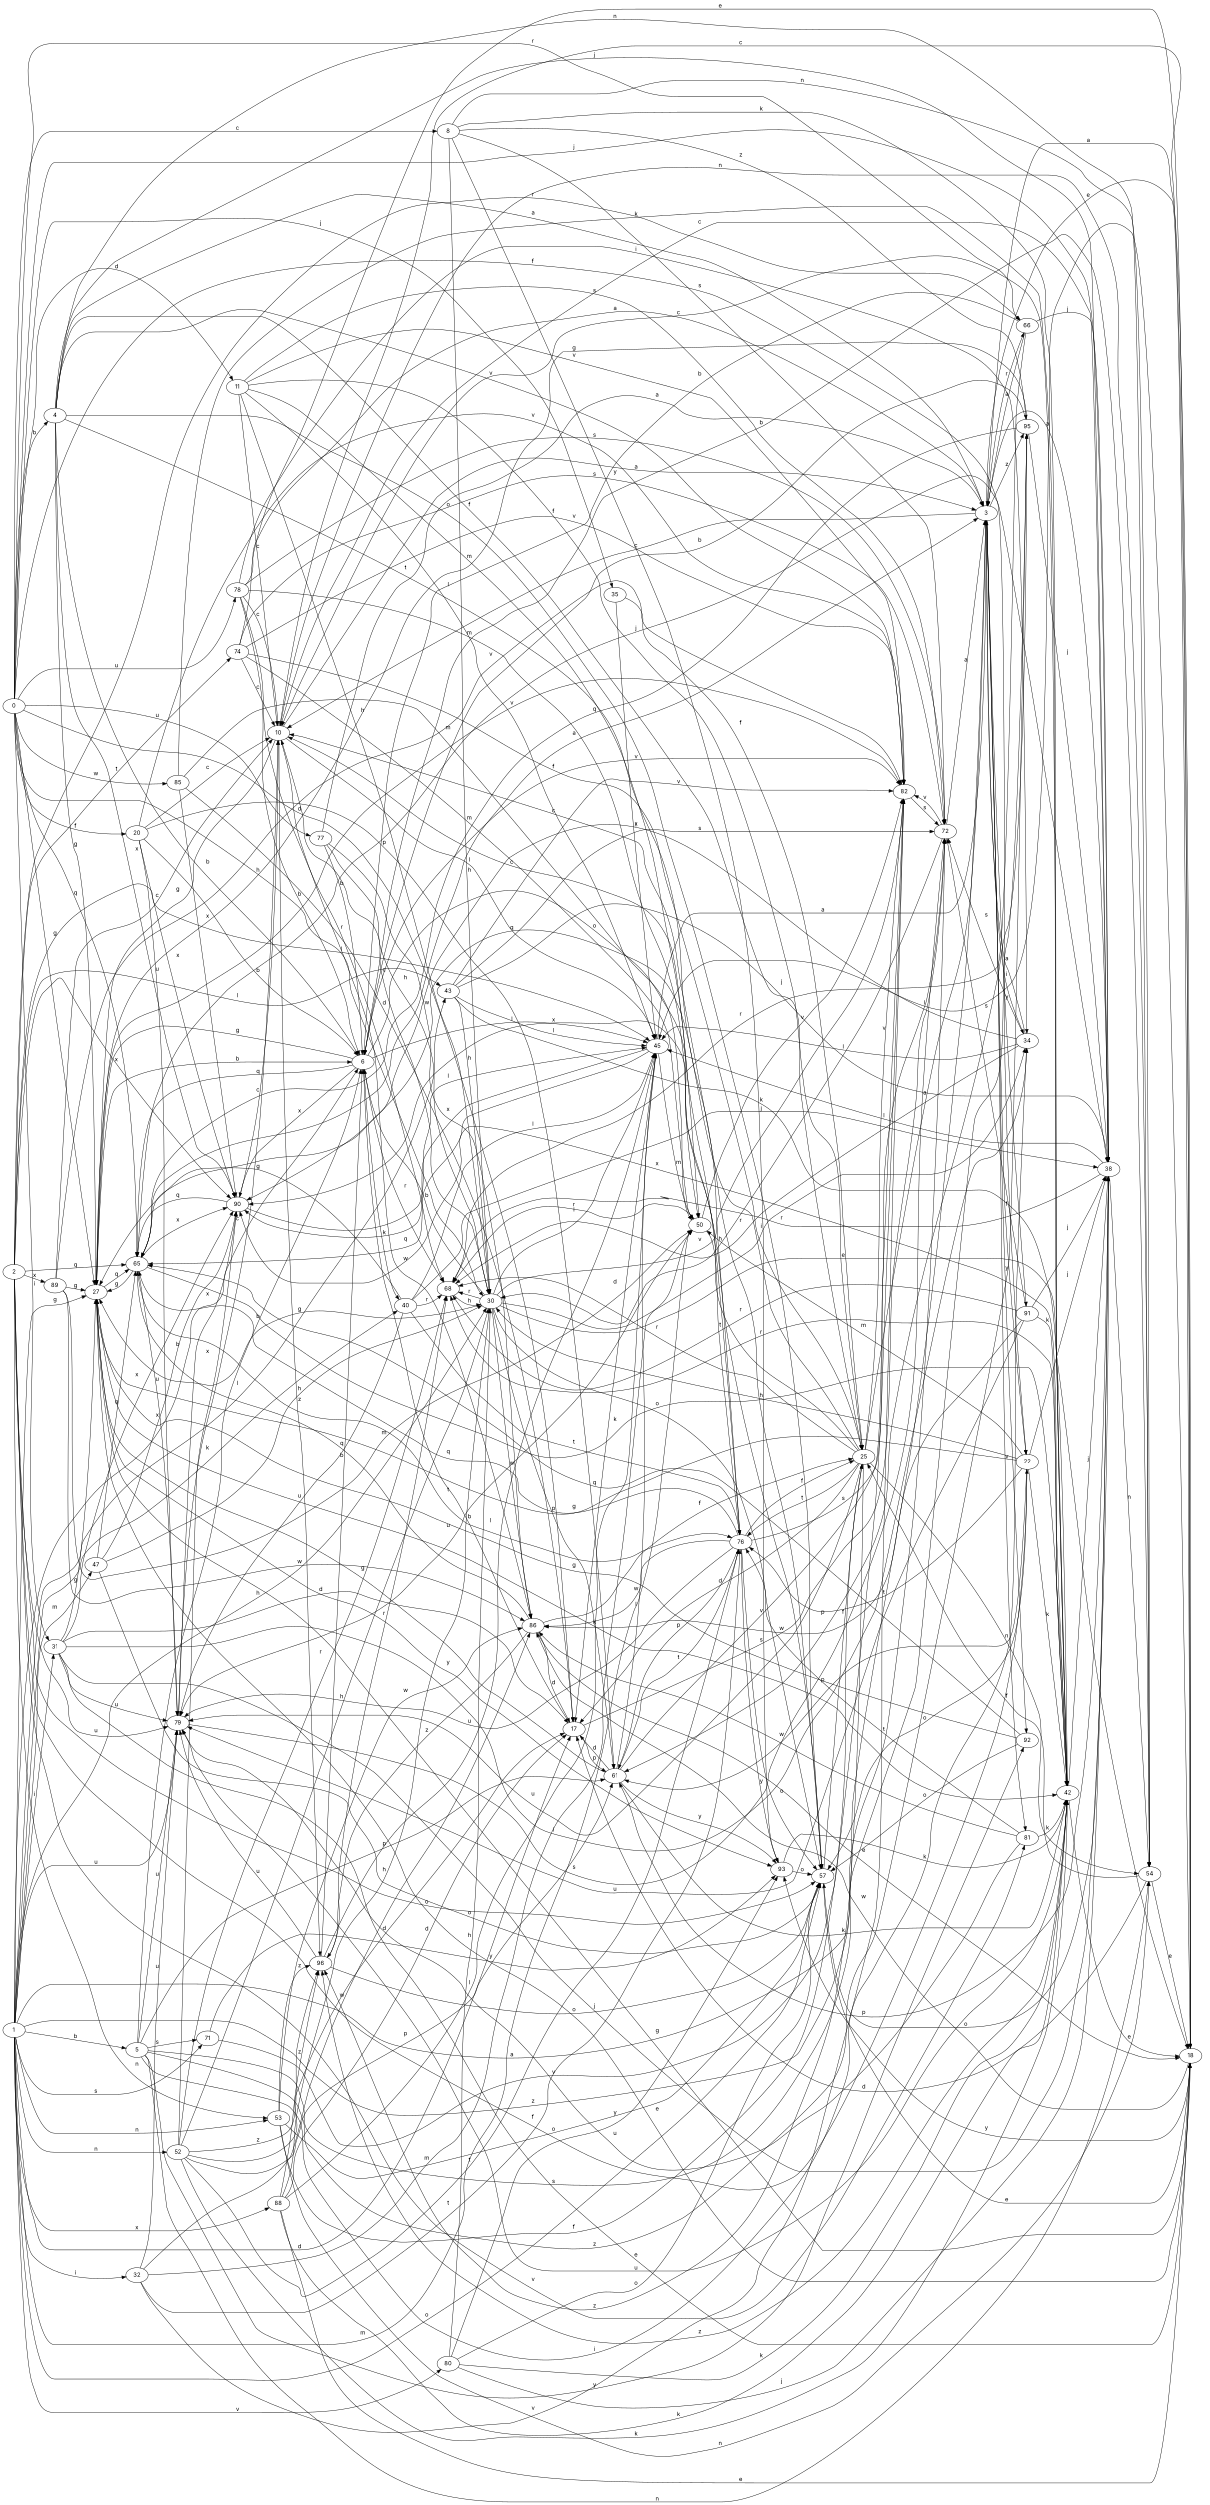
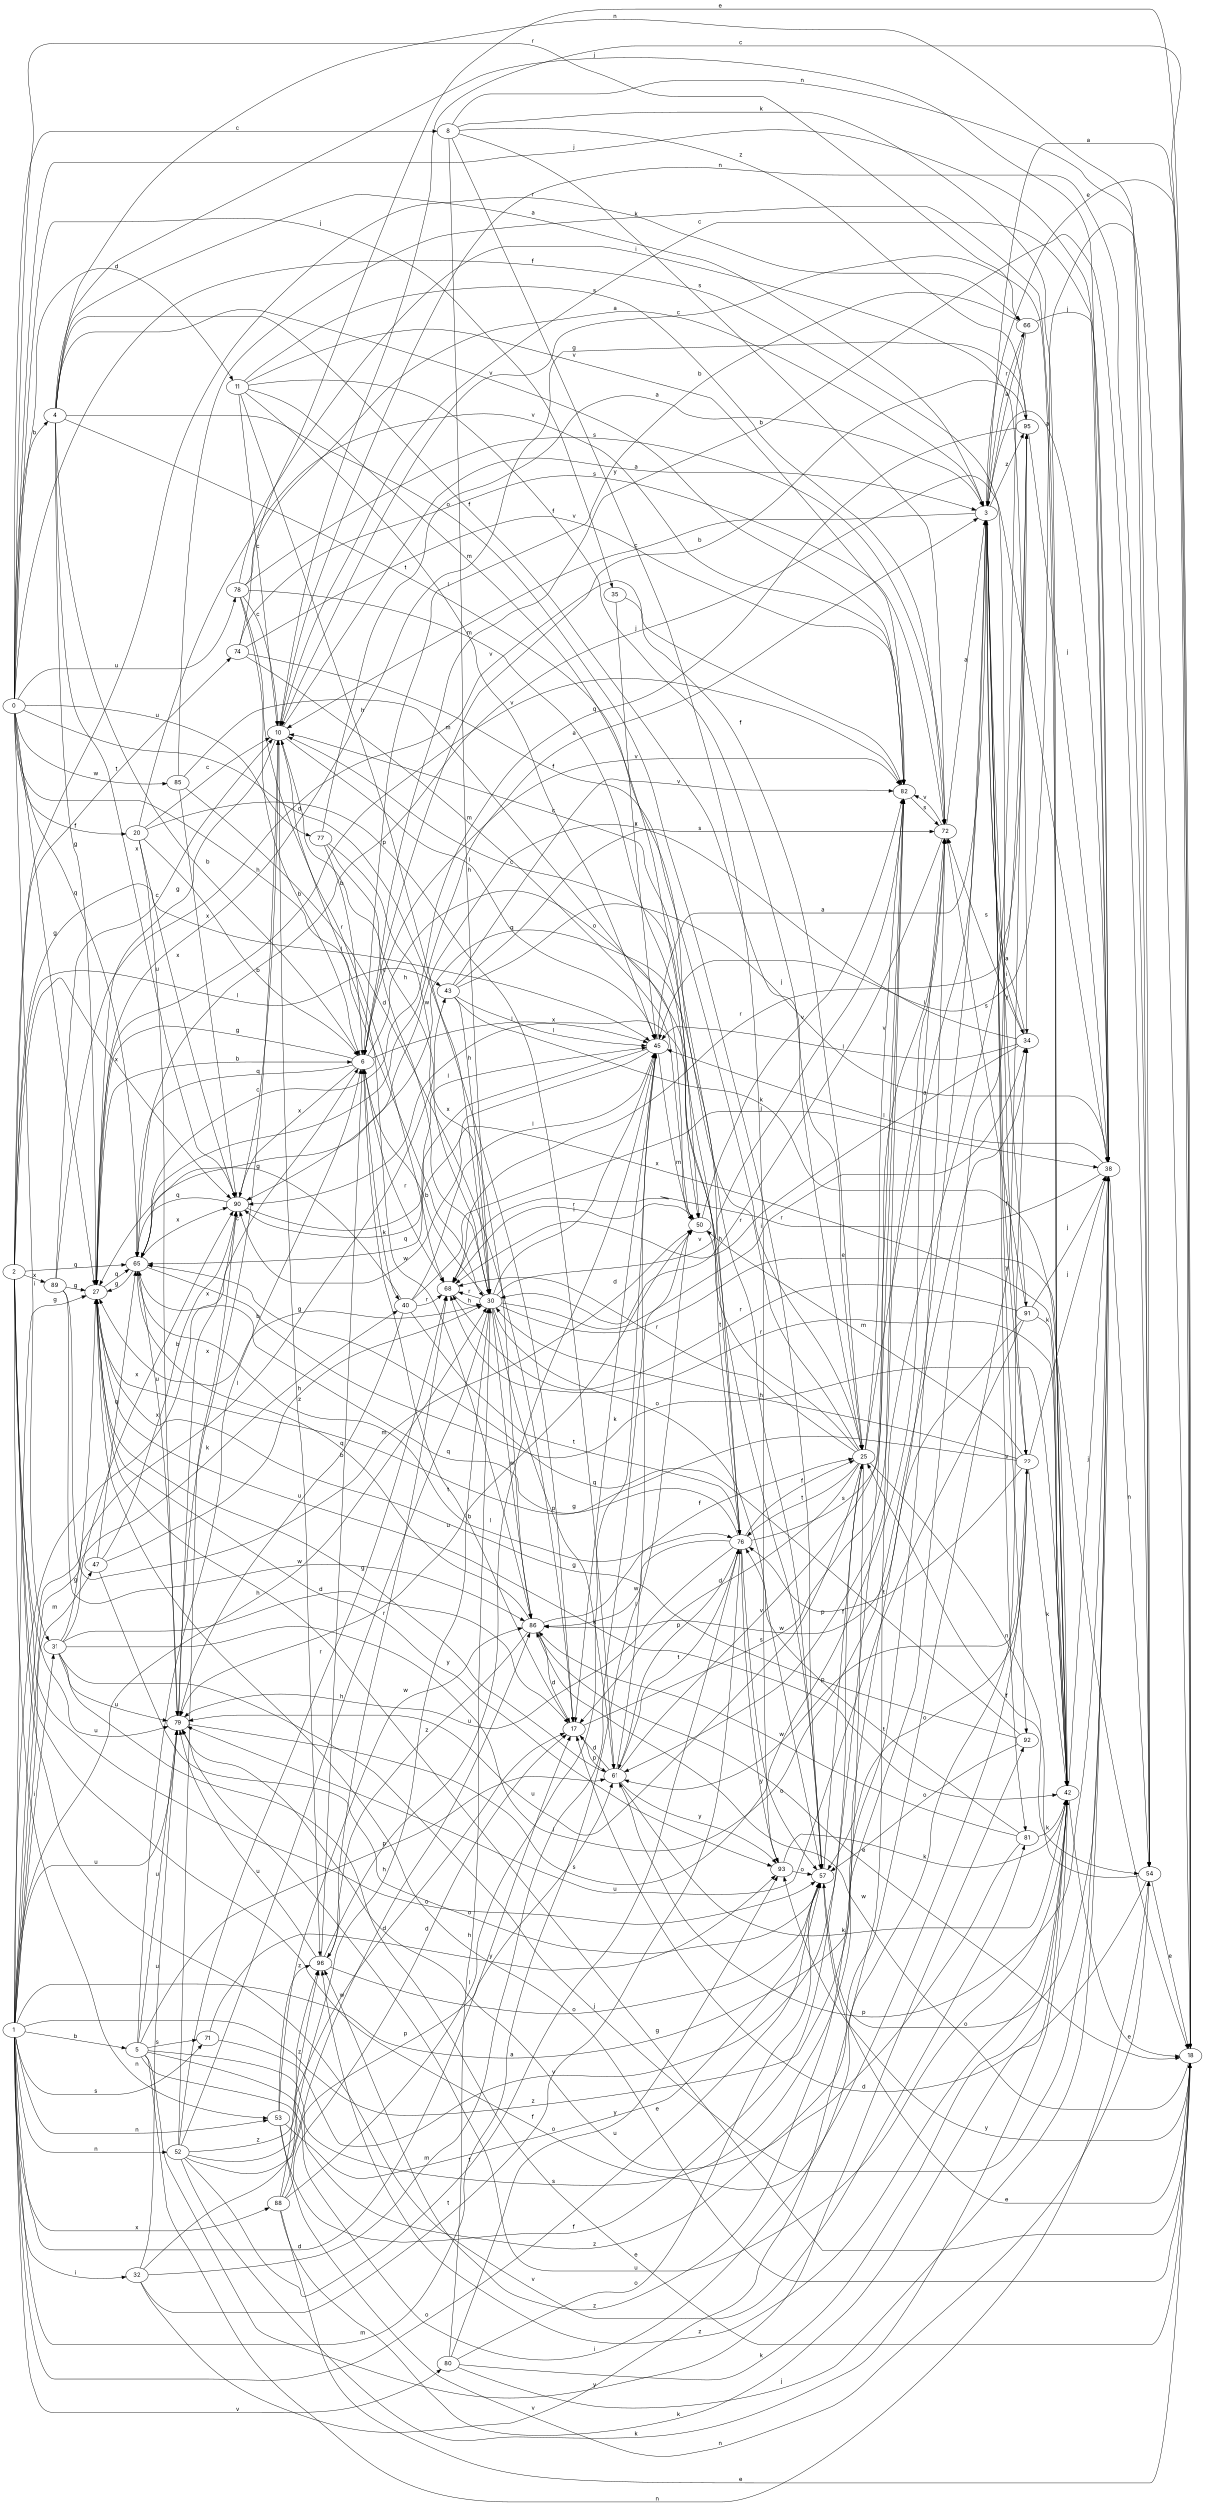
edge "74" -> "10": removed, label "c"
